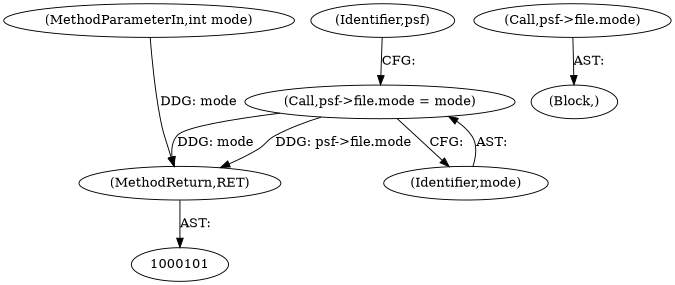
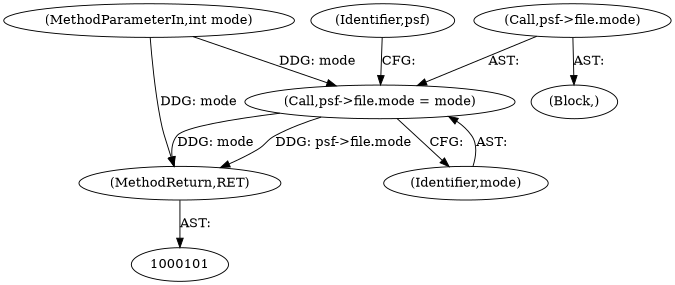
edge "(Call,psf->file.mode)" -> "(Call,psf->file.mode = mode)": added, label "AST:"
edge "(MethodParameterIn,int mode)" -> "(Call,psf->file.mode = mode)": added, label "DDG: mode"
